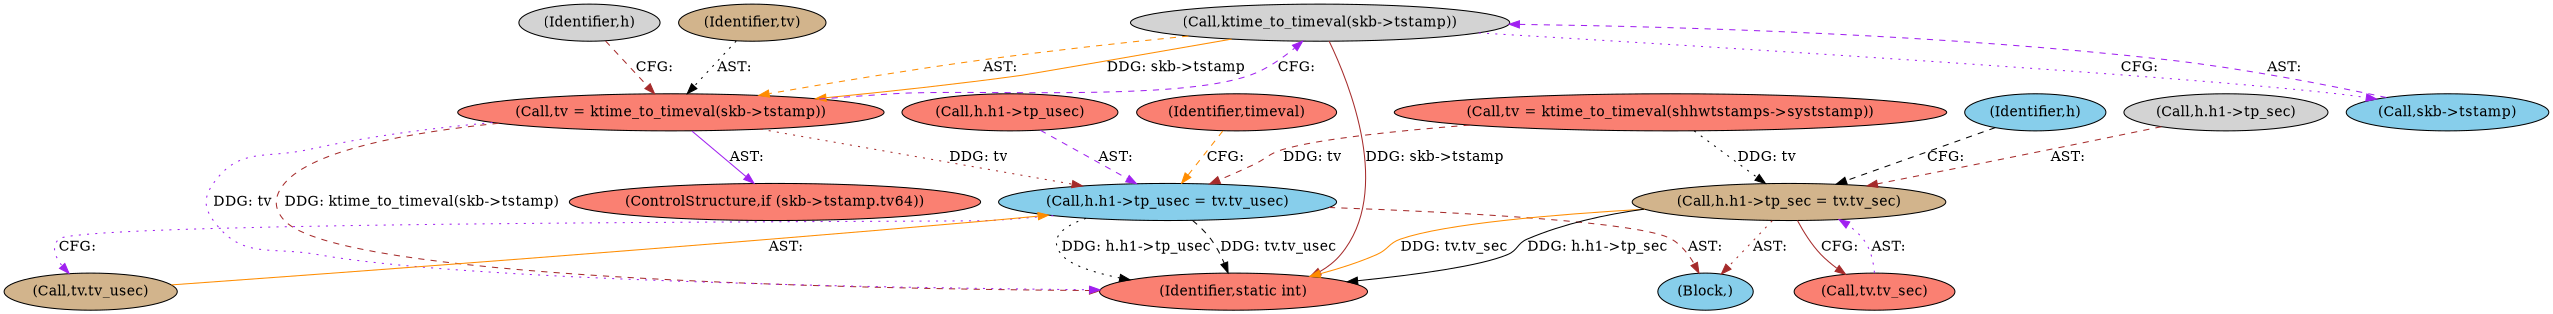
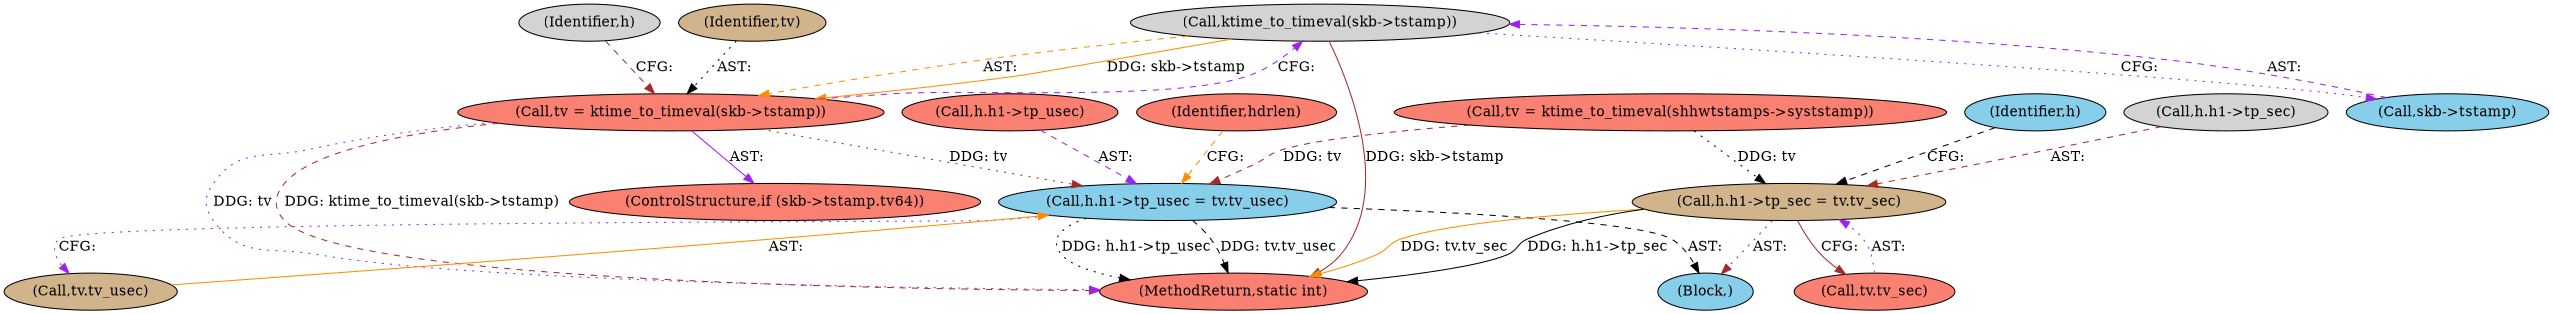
node "(Identifier,timeval)": label "(Identifier,timeval)" -> "(Identifier,hdrlen)"
edge "(Call,h.h1->tp_usec = tv.tv_usec)" -> "(Block,)": color brown -> black
node "(Identifier,static int)": label "(Identifier,static int)" -> "(MethodReturn,static int)"
